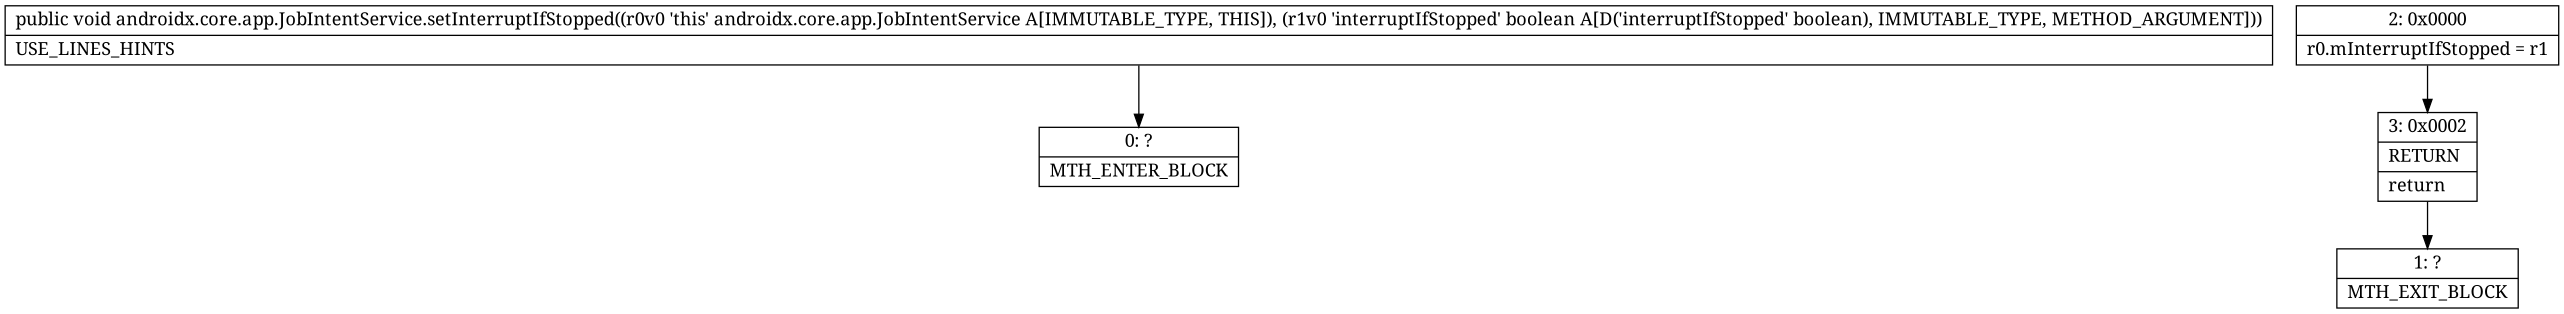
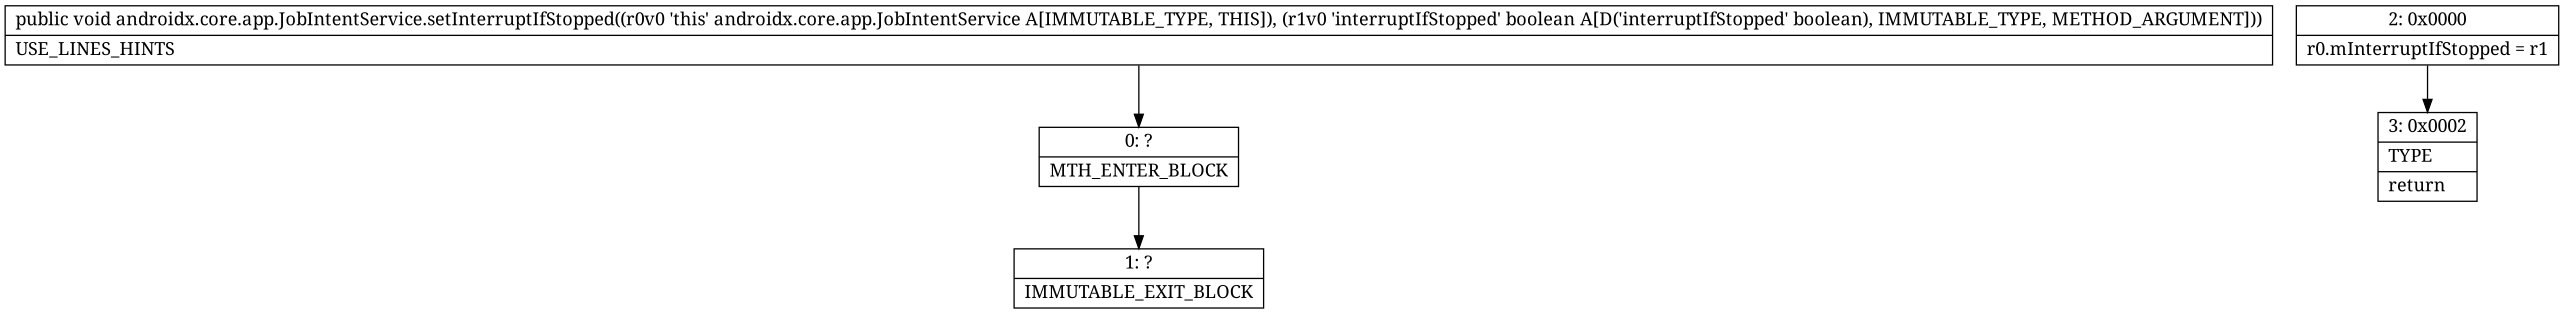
node "3: 0x0002": text "RETURN" -> "TYPE"
edge "3: 0x0002" -> "1: ?": now "0: ?" -> "1: ?"
node "1: ?": text "MTH_EXIT_BLOCK" -> "IMMUTABLE_EXIT_BLOCK"
